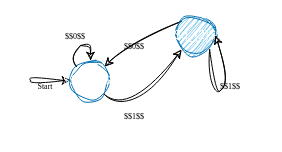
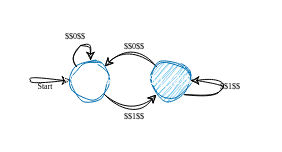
node "$$q_{2}$$": moved (196, 36) -> (171, 81)
node "$$q_{1}$$": label "$$q_{1}$$" -> "$$q_{7}$$"
